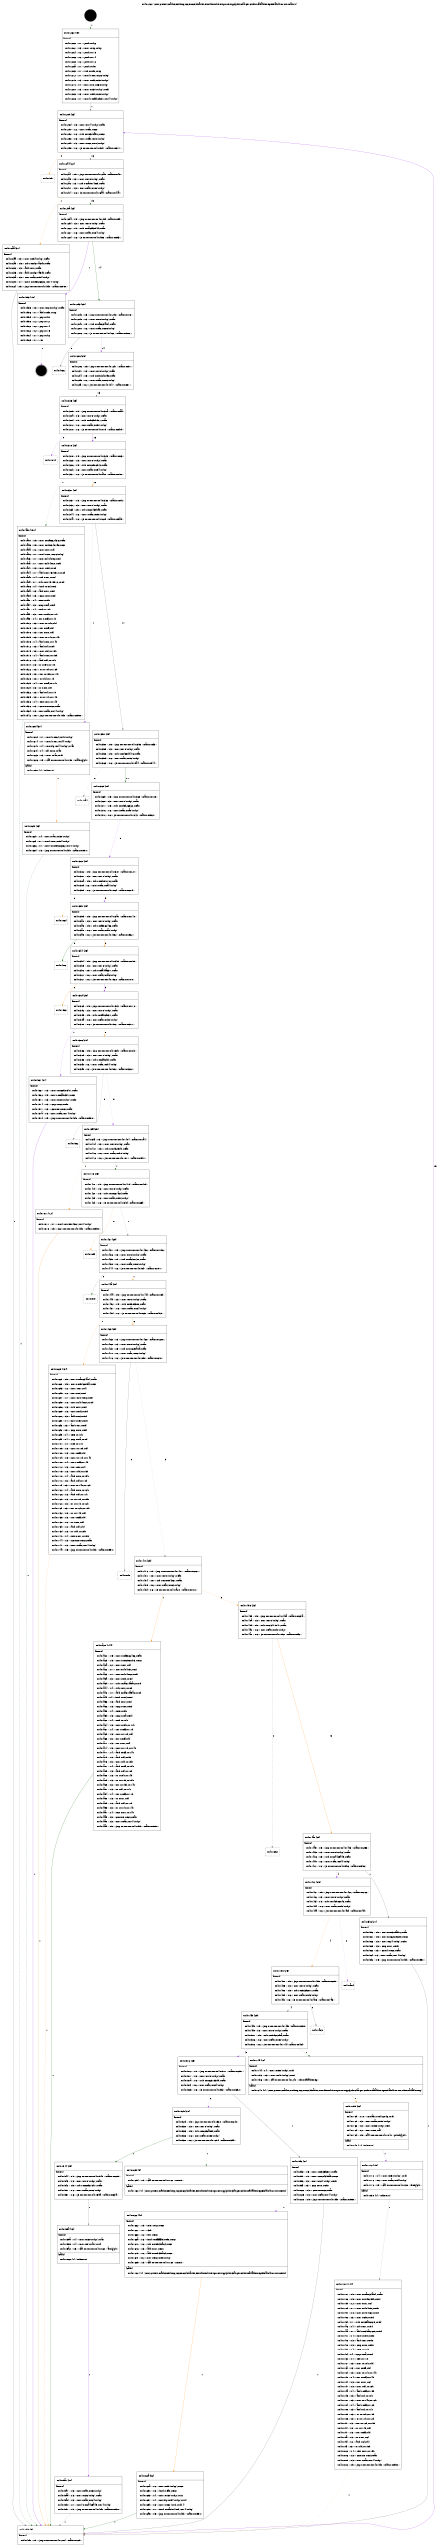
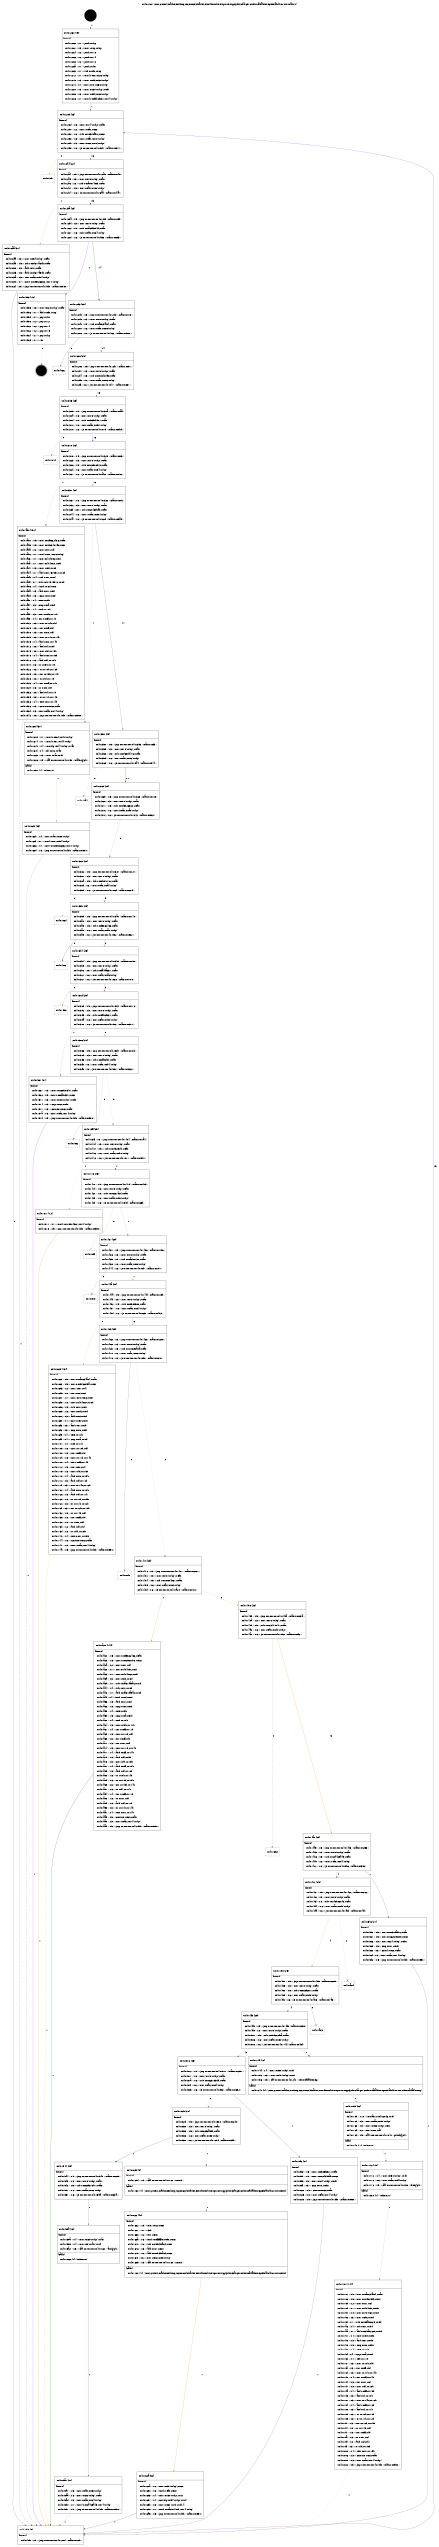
edge "0x4015f2 [27]" -> "0x401662 [40]": now "0x40165d [5]" -> "0x401662 [40]"
